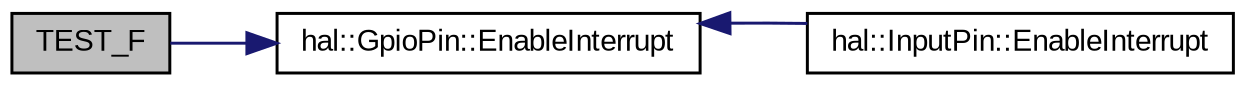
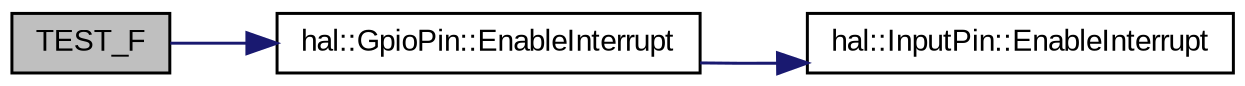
edge "hal::InputPin::EnableInterrupt" -> "hal::GpioPin::EnableInterrupt": reversed
